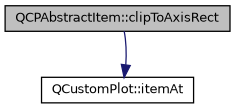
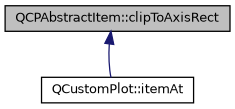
edge "QCPAbstractItem::clipToAxisRect" -> "QCustomPlot::itemAt": reversed
